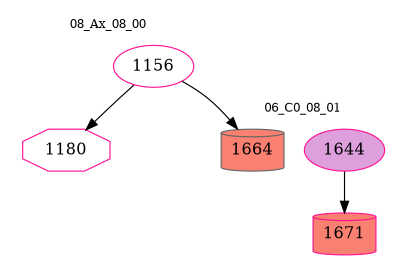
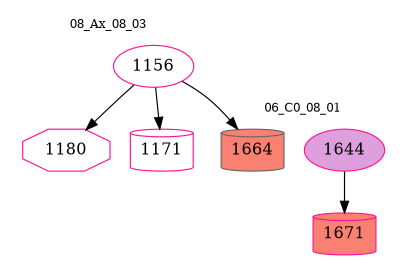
cluster "08_Ax_08_00": label "08_Ax_08_00" -> "08_Ax_08_03"
node "1171": added
